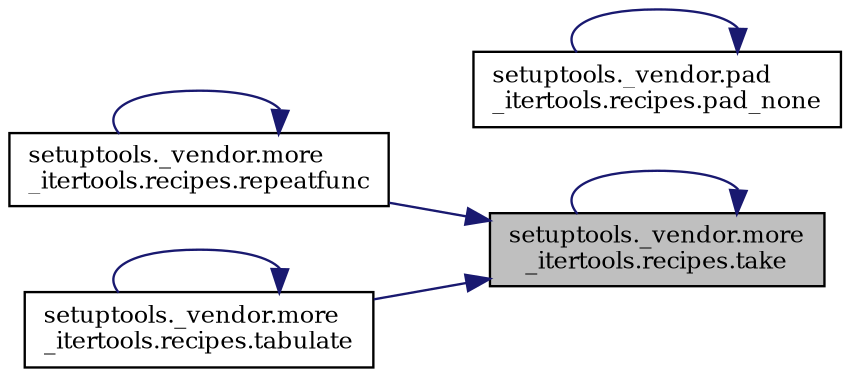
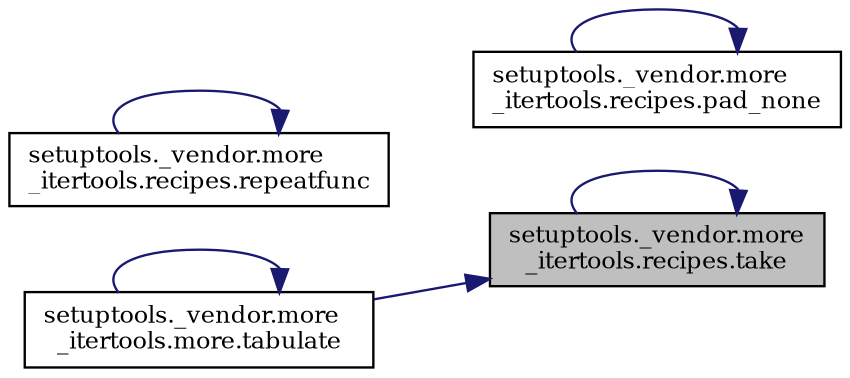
node "setuptools._vendor.pad _itertools.recipes.pad_none": label "setuptools._vendor.pad _itertools.recipes.pad_none" -> "setuptools._vendor.more _itertools.recipes.pad_none"
edge "setuptools._vendor.more _itertools.recipes.repeatfunc" -> "setuptools._vendor.more _itertools.recipes.take": removed
node "setuptools._vendor.more _itertools.recipes.tabulate": label "setuptools._vendor.more _itertools.recipes.tabulate" -> "setuptools._vendor.more _itertools.more.tabulate"
